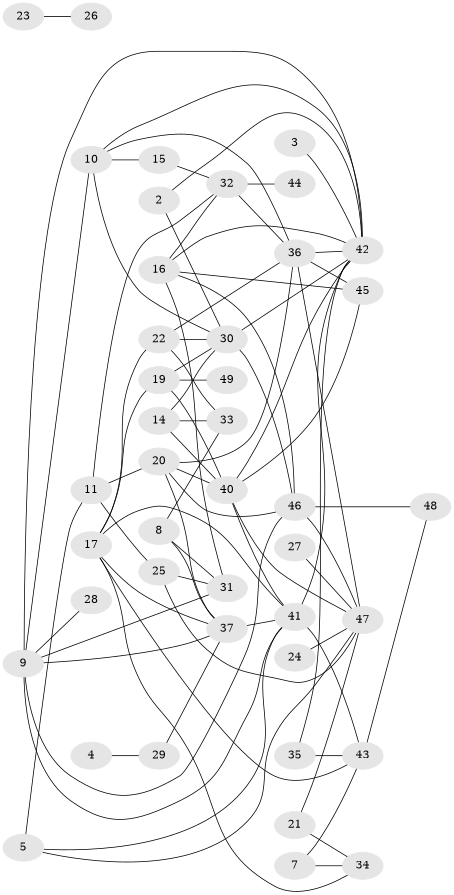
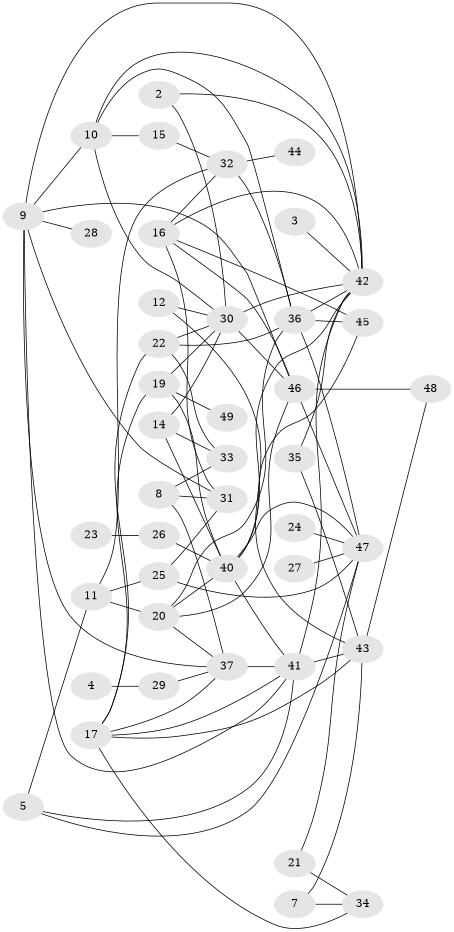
node "12": added
edge "26" -- "40": added
